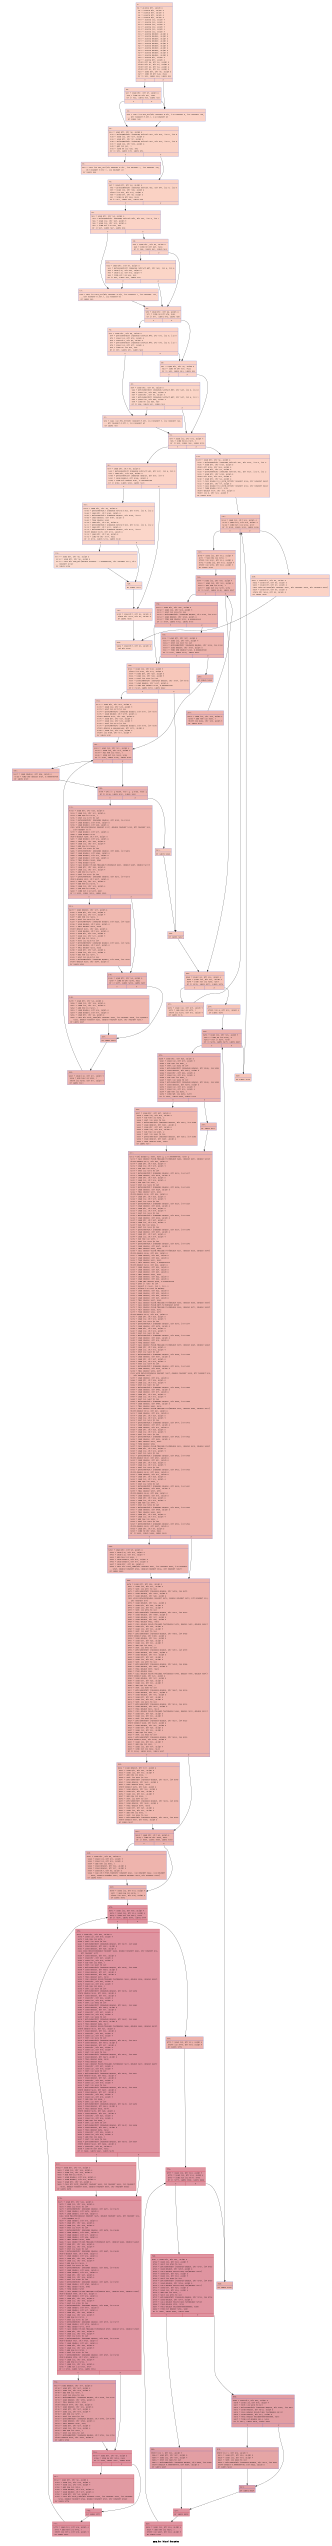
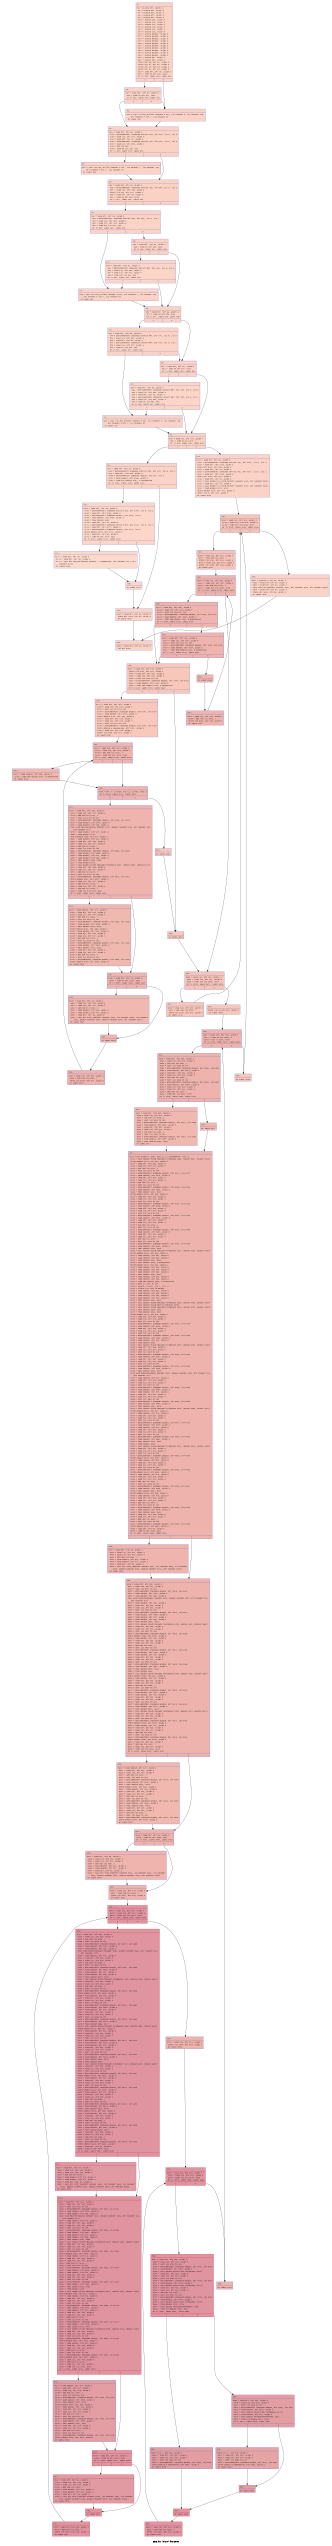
edge "263:" -> "181:": now "263:" -> "264:"
edge "245:" -> "248:": added
